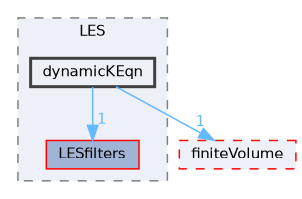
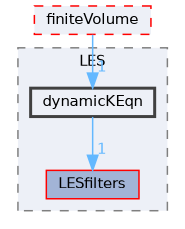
edge "dynamicKEqn" -> "finiteVolume": reversed
